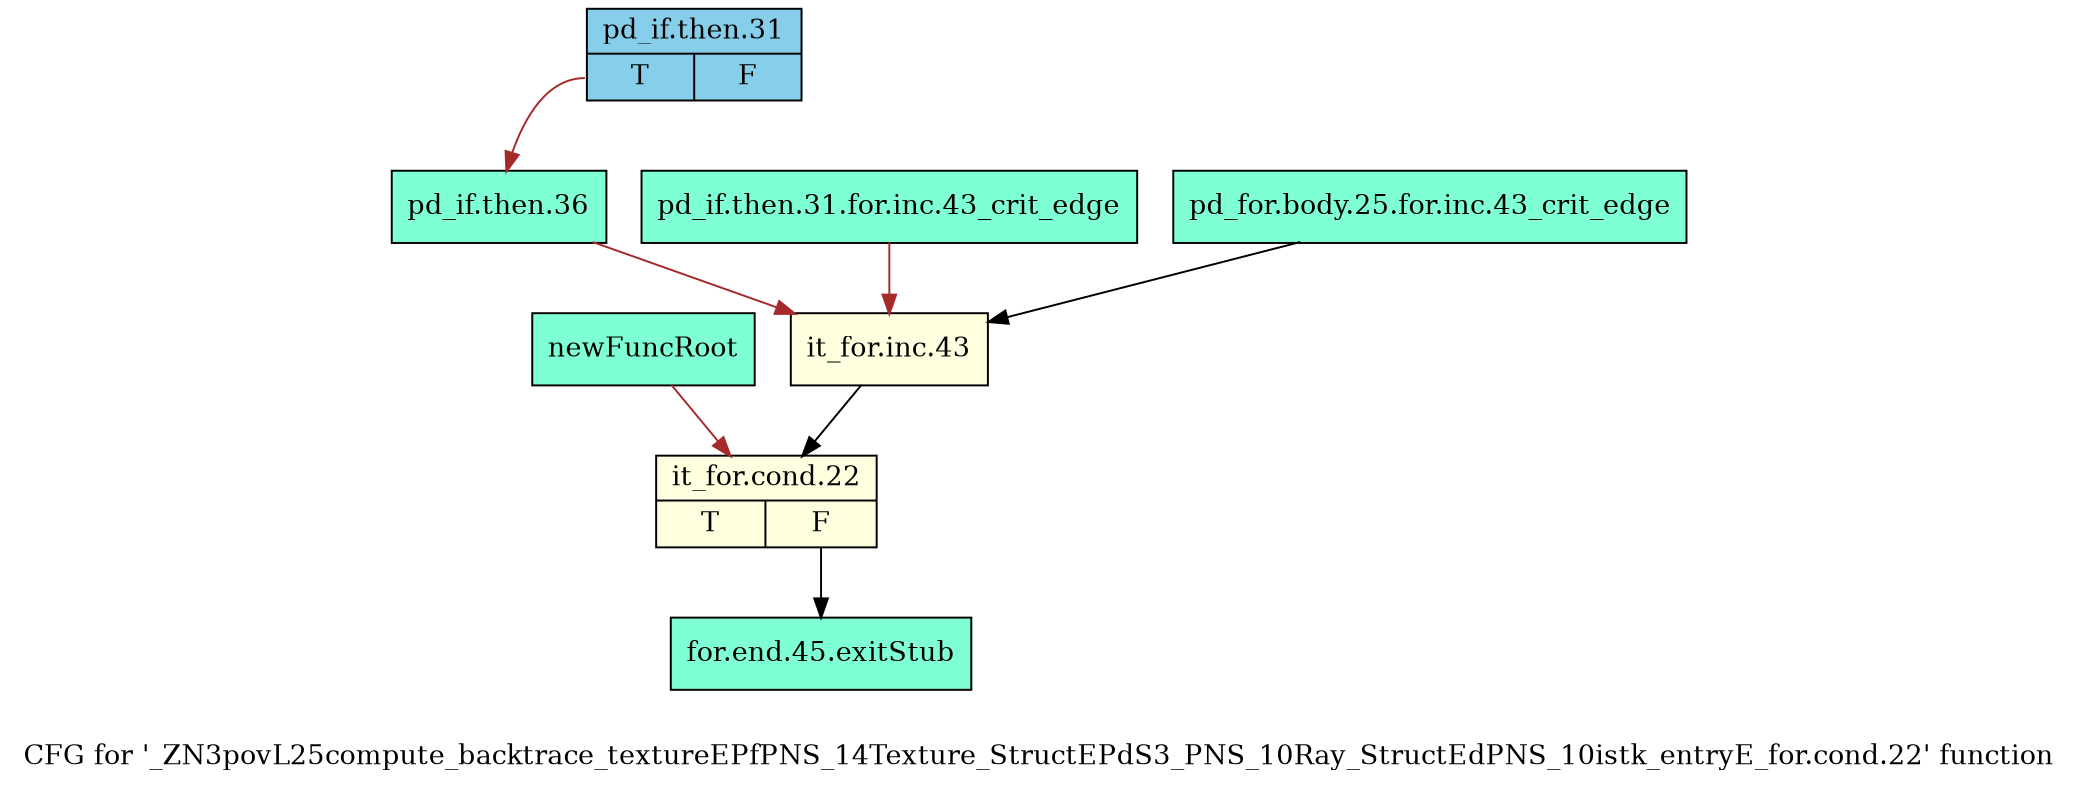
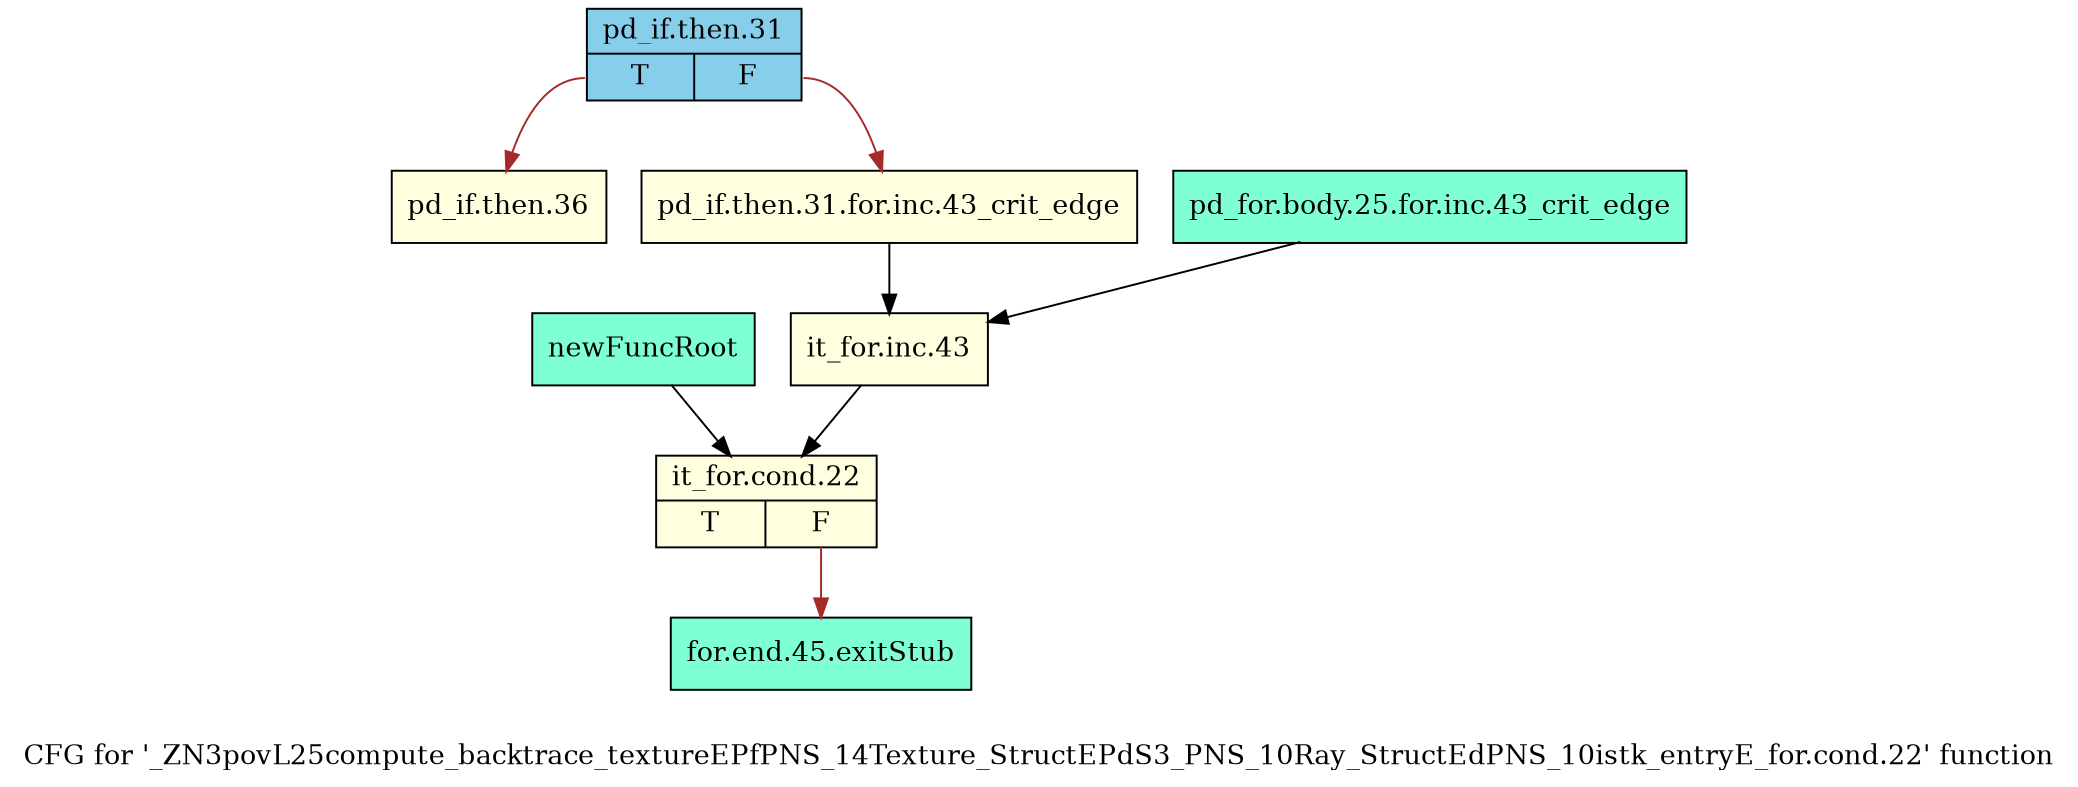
edge "pd_if.then.31" -> "pd_if.then.31.for.inc.43_crit_edge": added
node "pd_if.then.36": fillcolor aquamarine -> lightyellow
node "pd_if.then.31.for.inc.43_crit_edge": fillcolor aquamarine -> lightyellow
edge "pd_if.then.31.for.inc.43_crit_edge" -> "it_for.inc.43": color brown -> black
edge "pd_if.then.36" -> "it_for.inc.43": removed
edge "newFuncRoot" -> "it_for.cond.22": color brown -> black
edge "it_for.cond.22" -> "for.end.45.exitStub": color black -> brown
